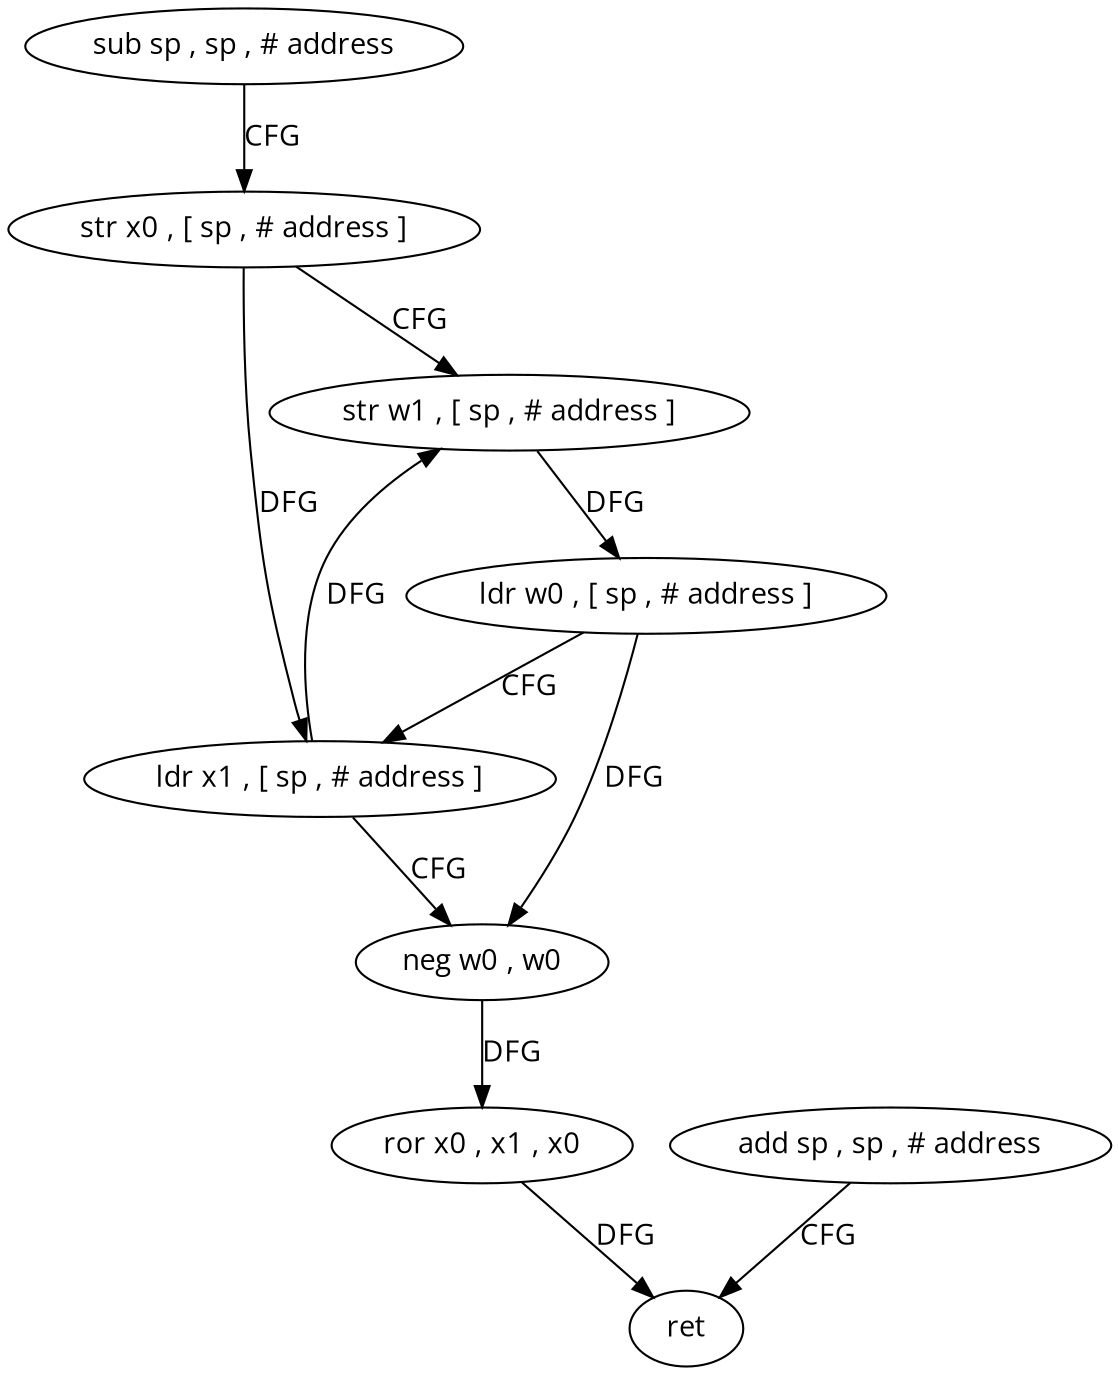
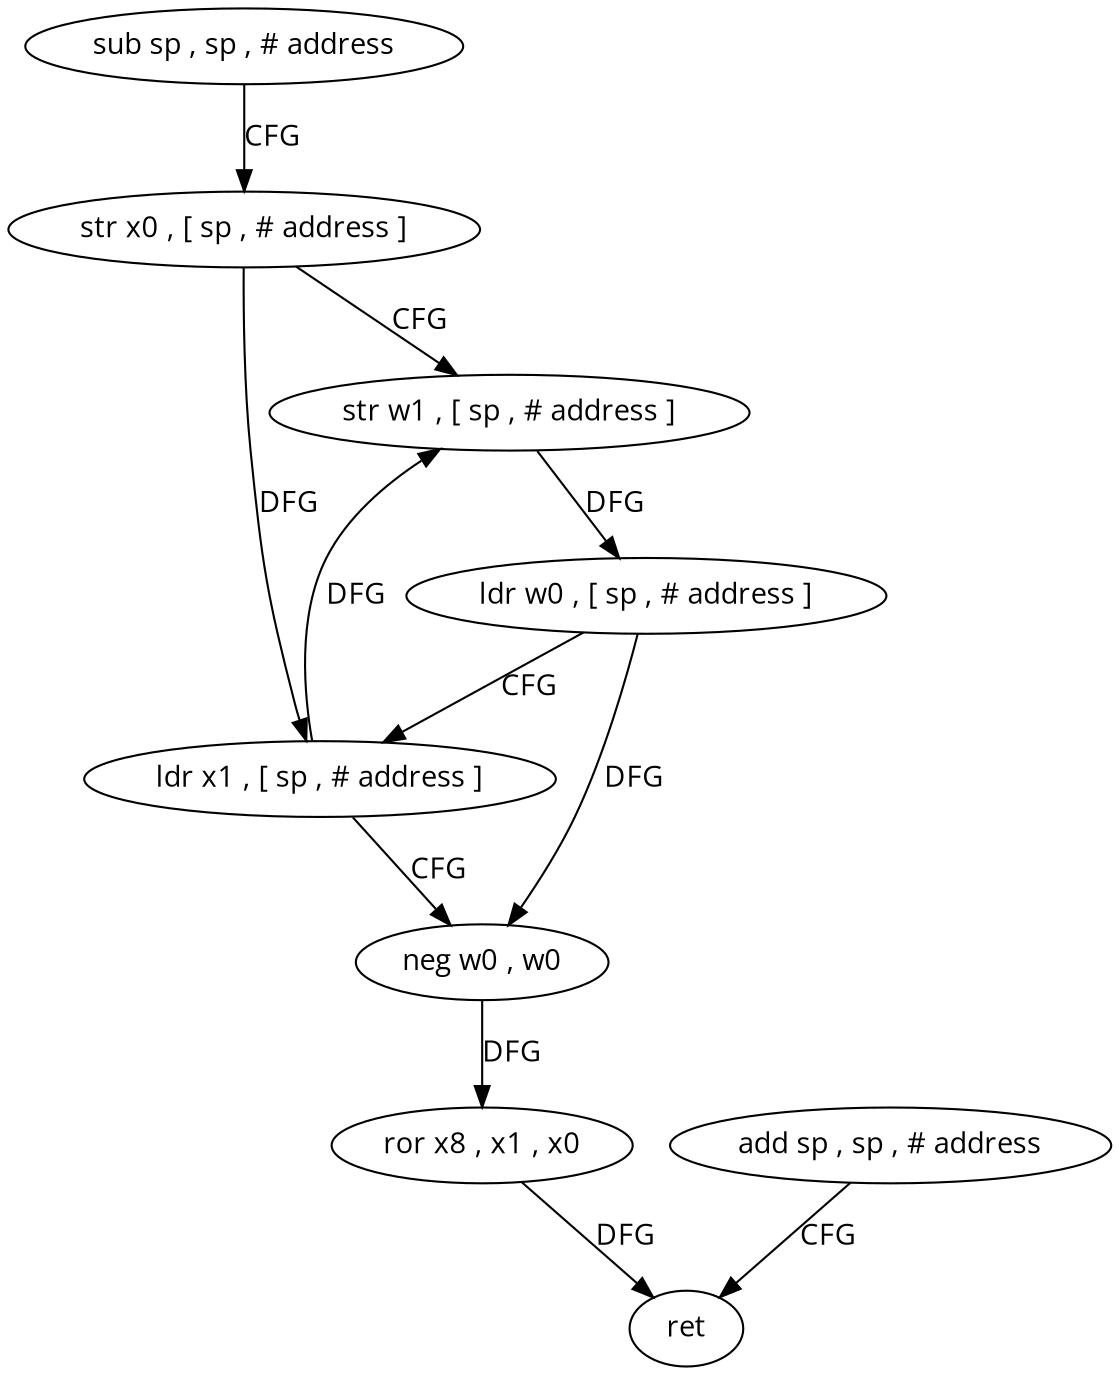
node "ror x0 , x1 , x0": label "ror x0 , x1 , x0" -> "ror x8 , x1 , x0"
